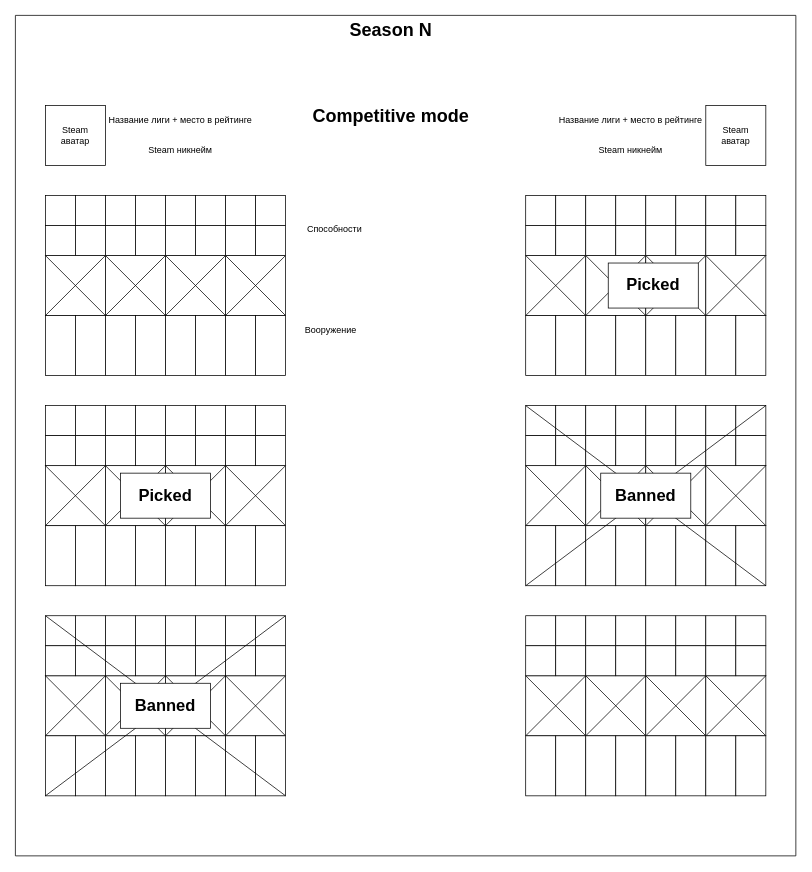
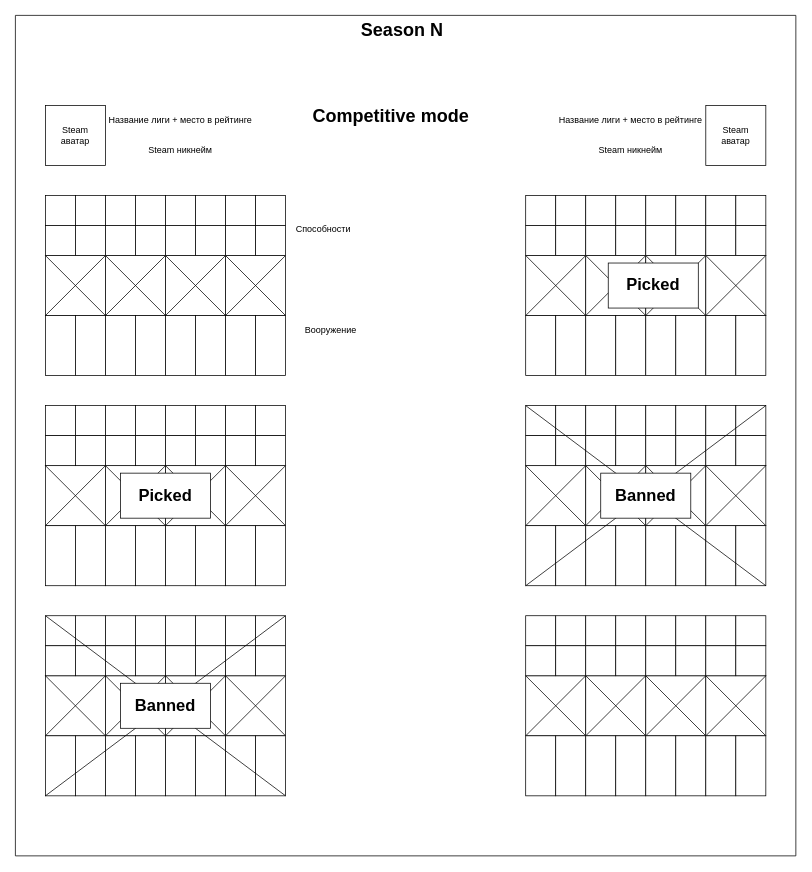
node "Season N": moved (390, 30) -> (402, 30)
node "Способности": moved (334, 229) -> (323, 229)
